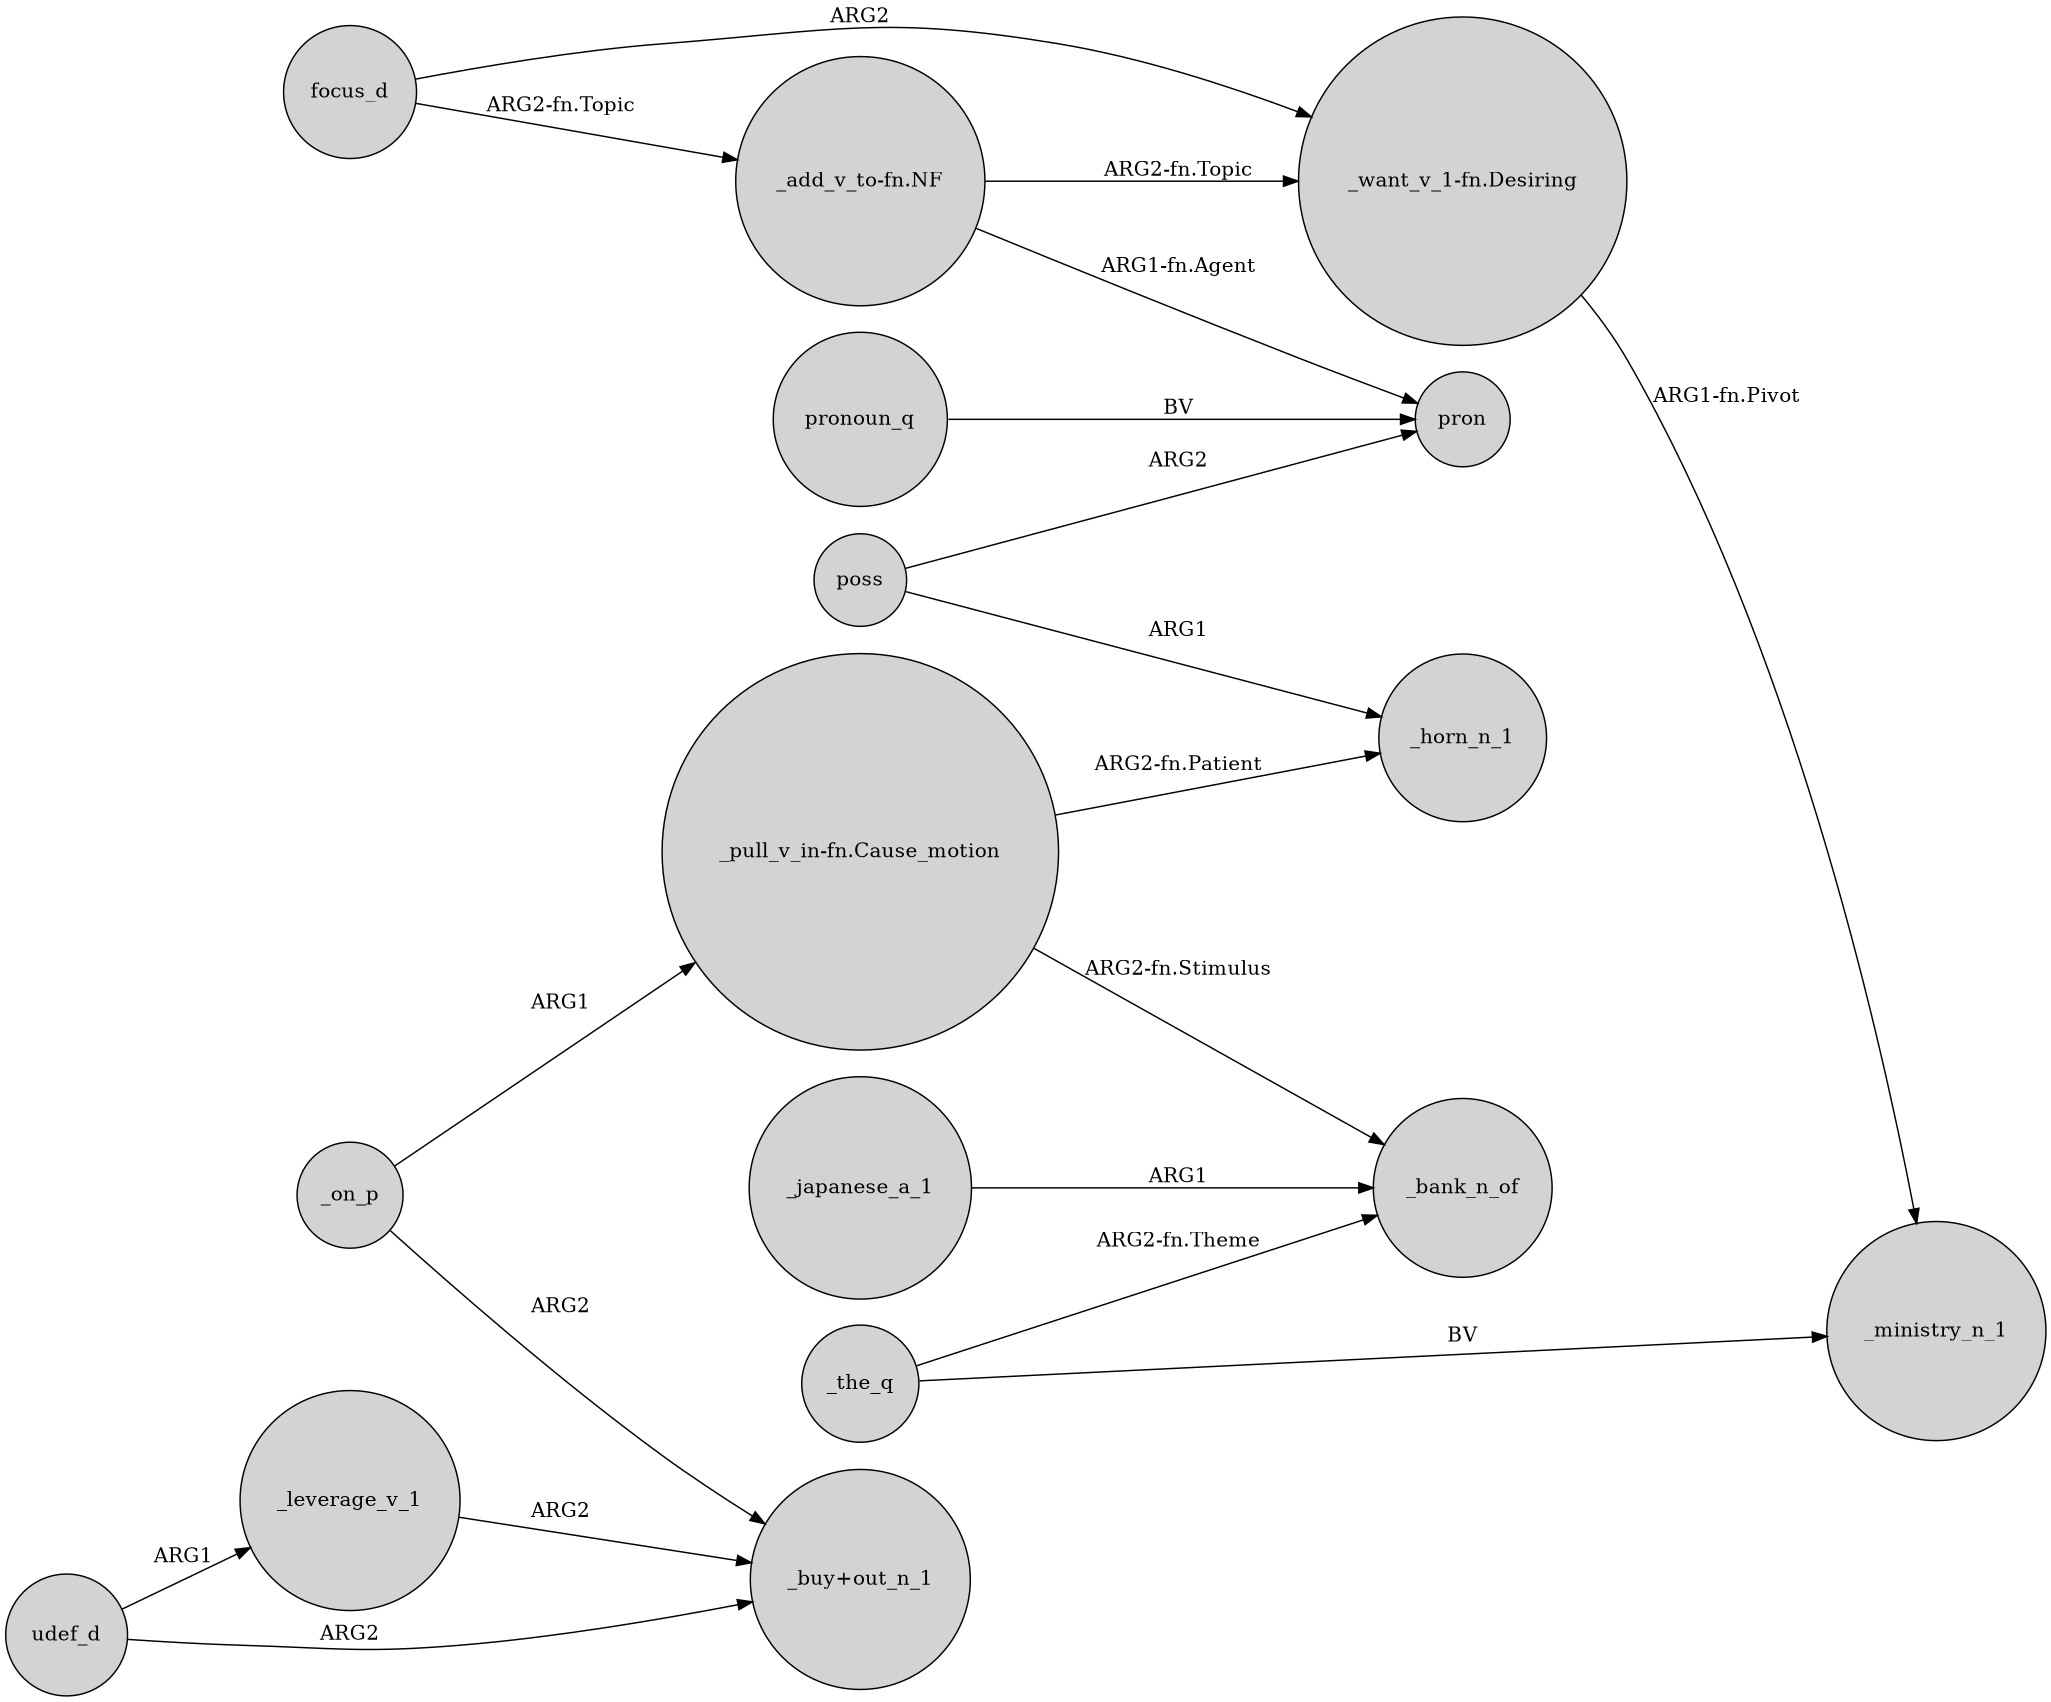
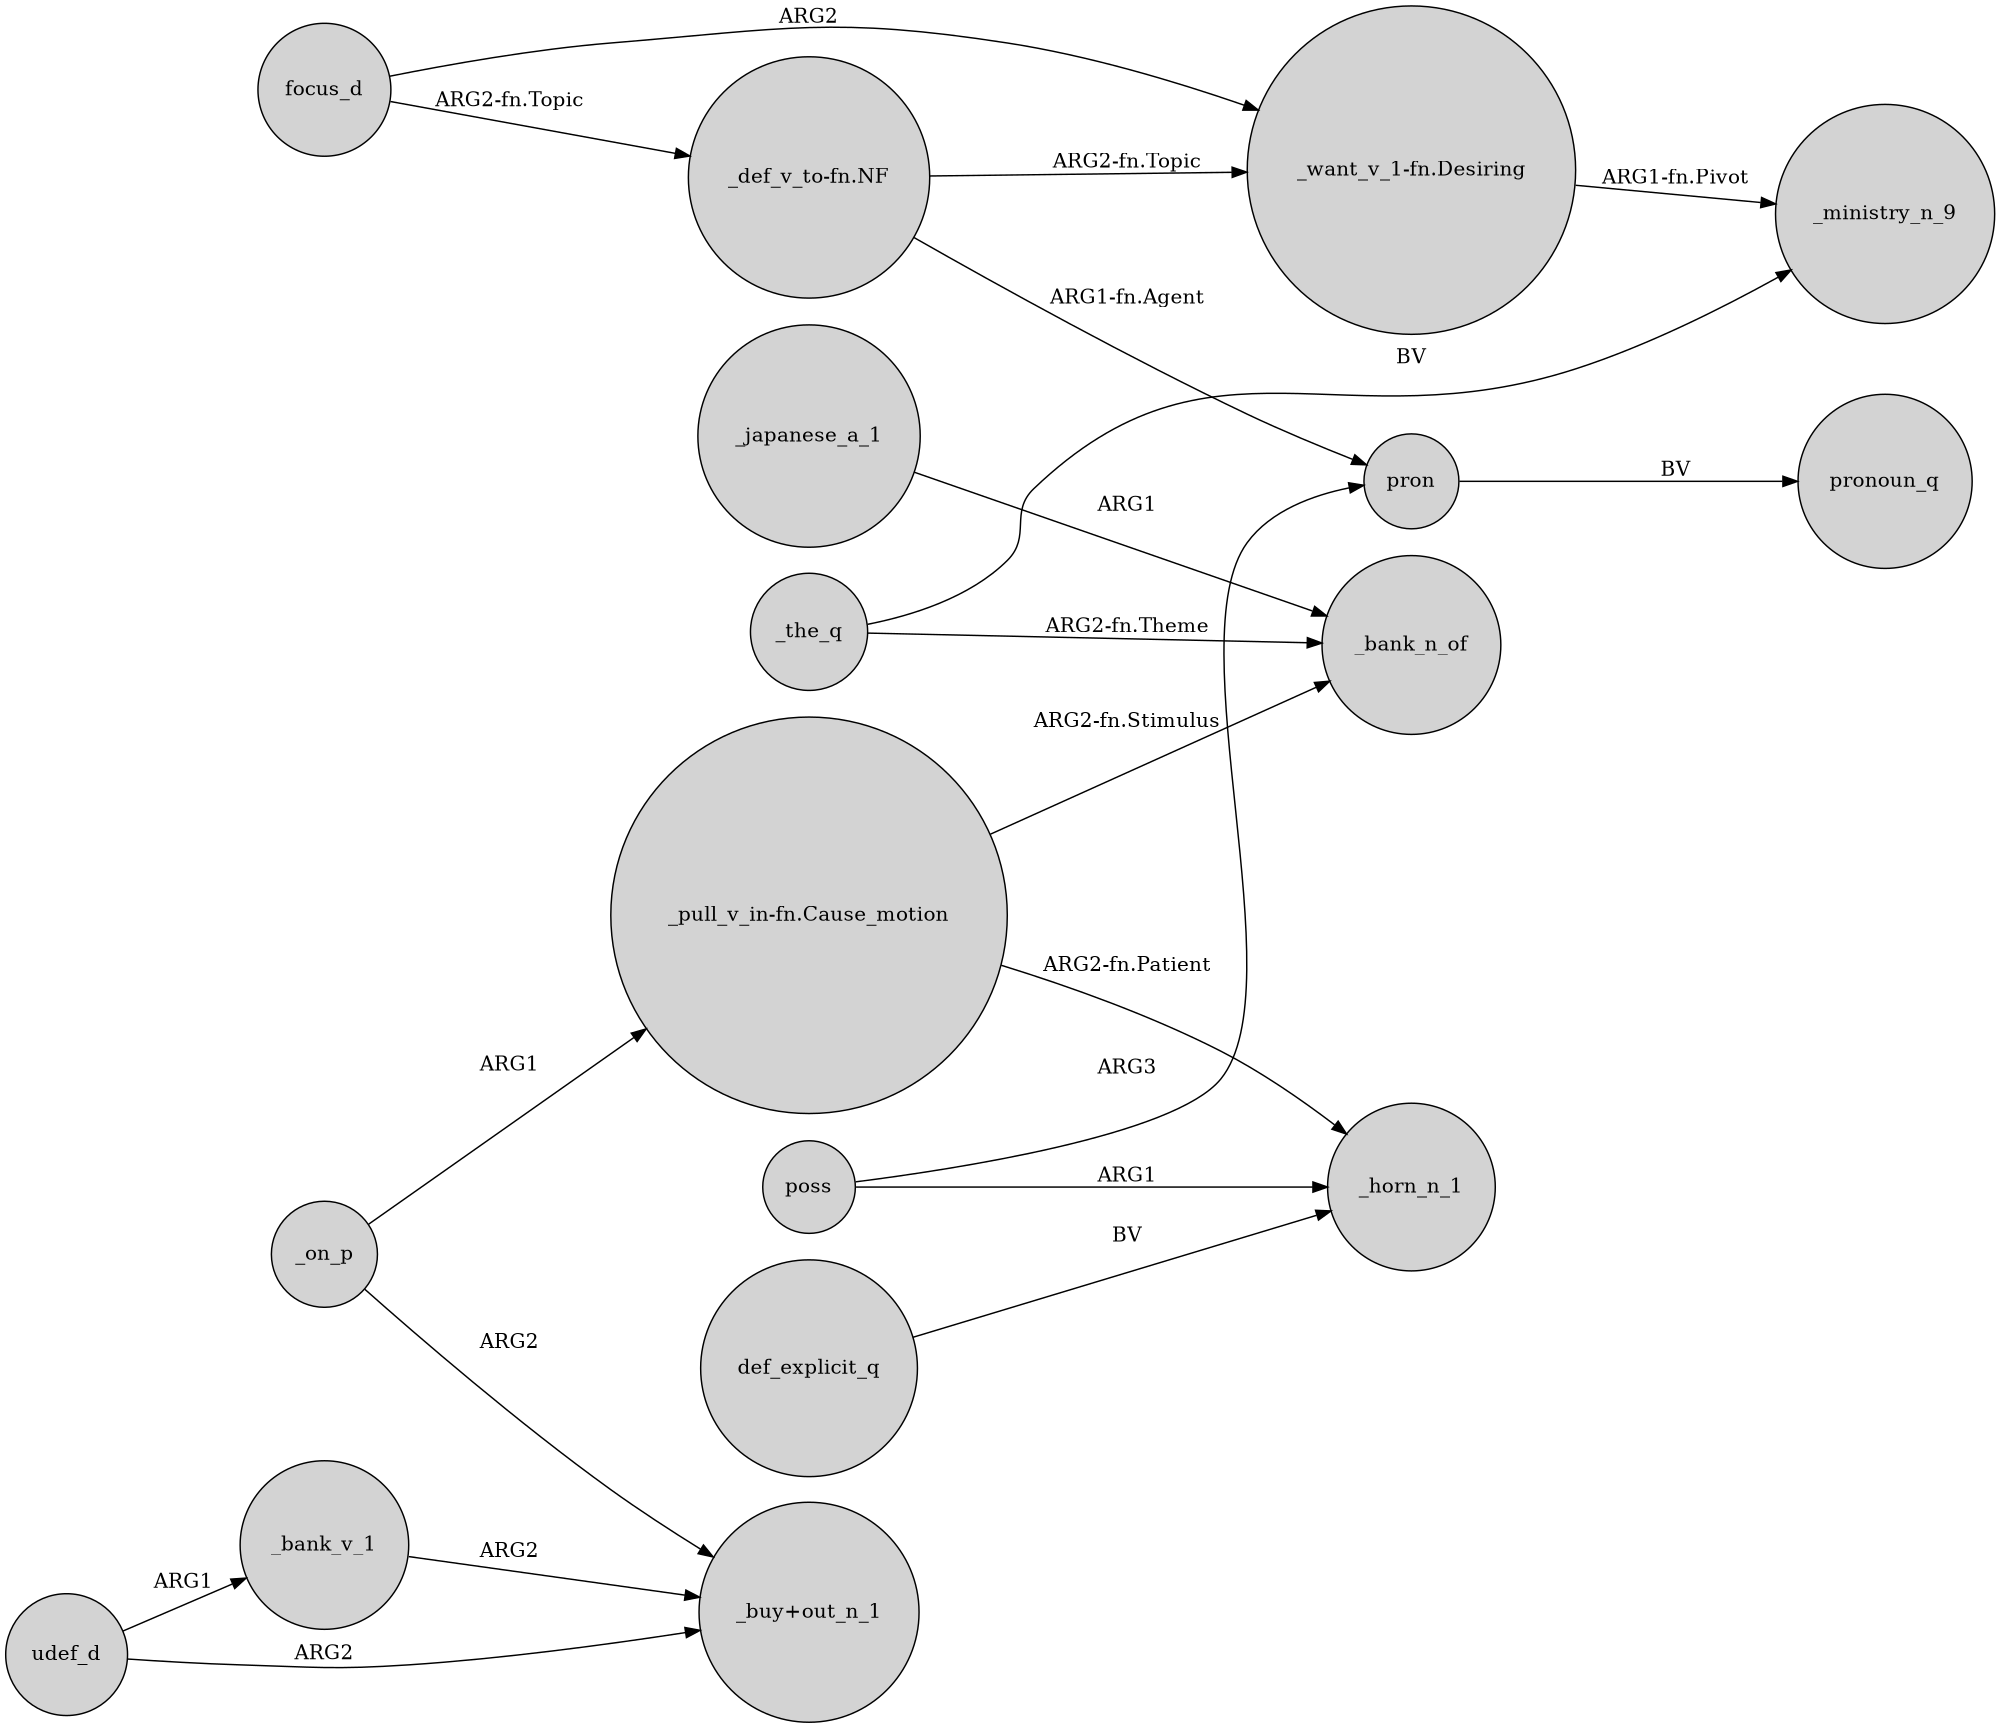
node "_add_v_to-fn.NF": label "_add_v_to-fn.NF" -> "_def_v_to-fn.NF"
edge "pronoun_q" -> "pron": reversed
edge "poss" -> "pron": label "ARG2" -> "ARG3"
node "_ministry_n_1": label "_ministry_n_1" -> "_ministry_n_9"
node "def_explicit_q": added
node "_leverage_v_1": label "_leverage_v_1" -> "_bank_v_1"
